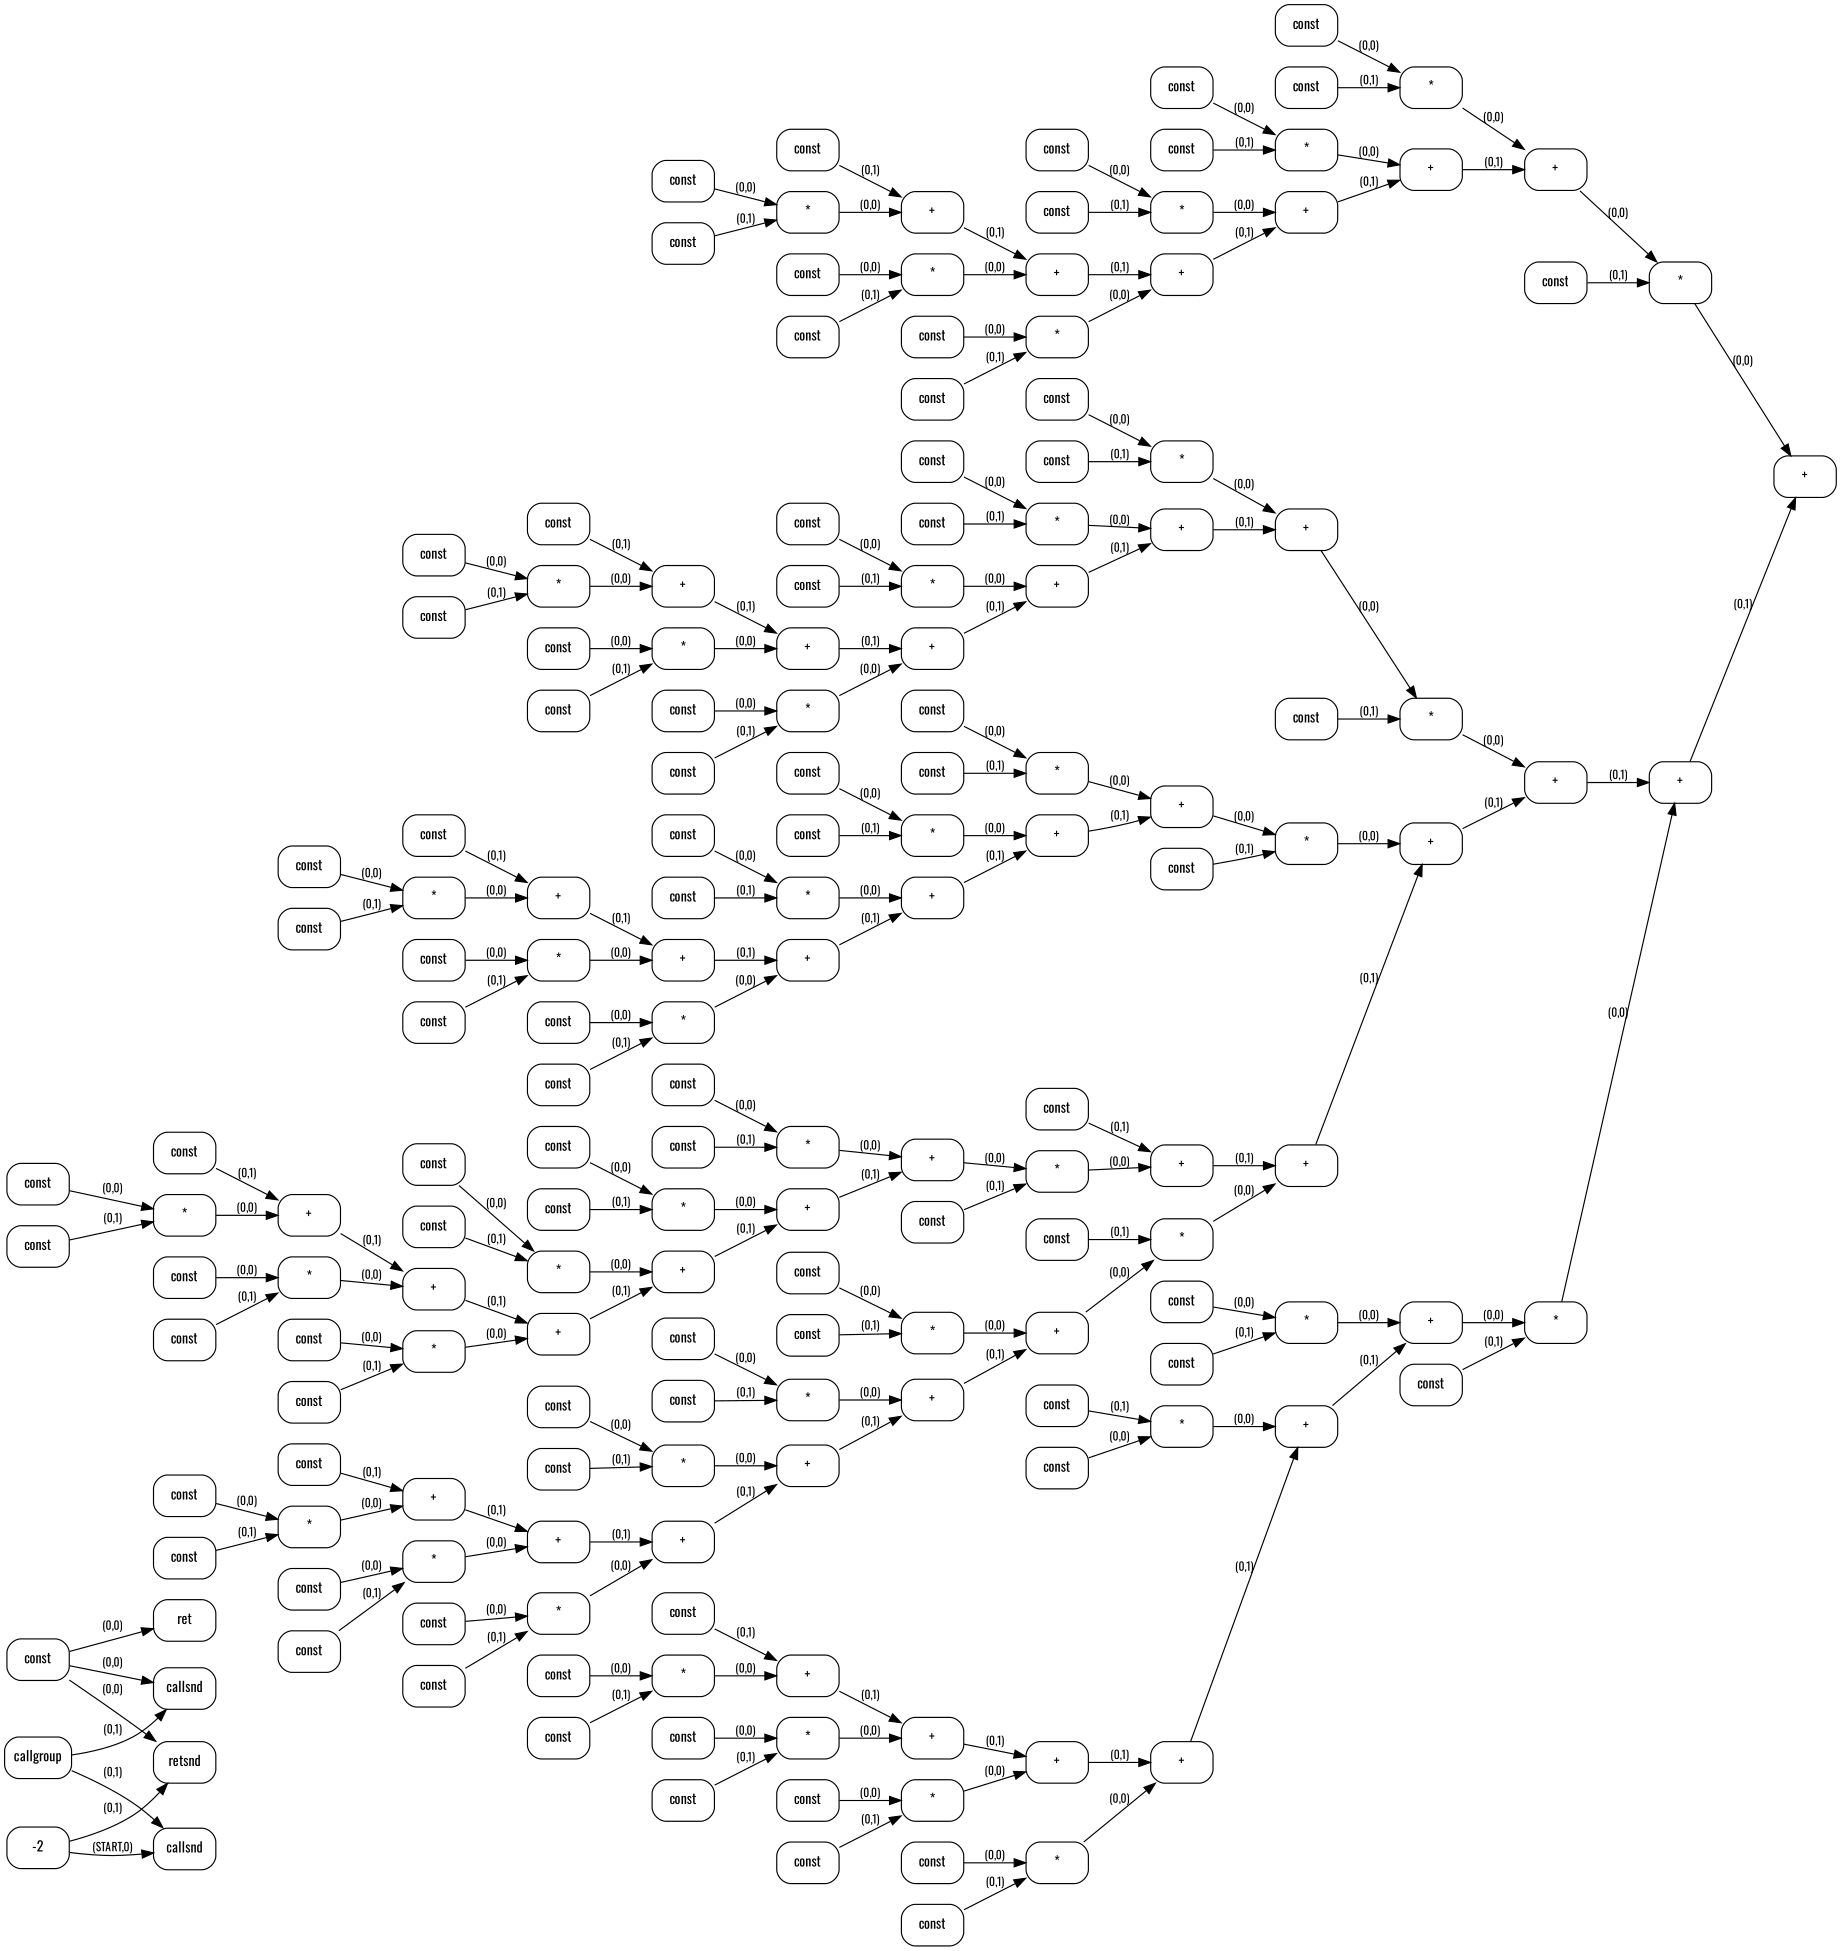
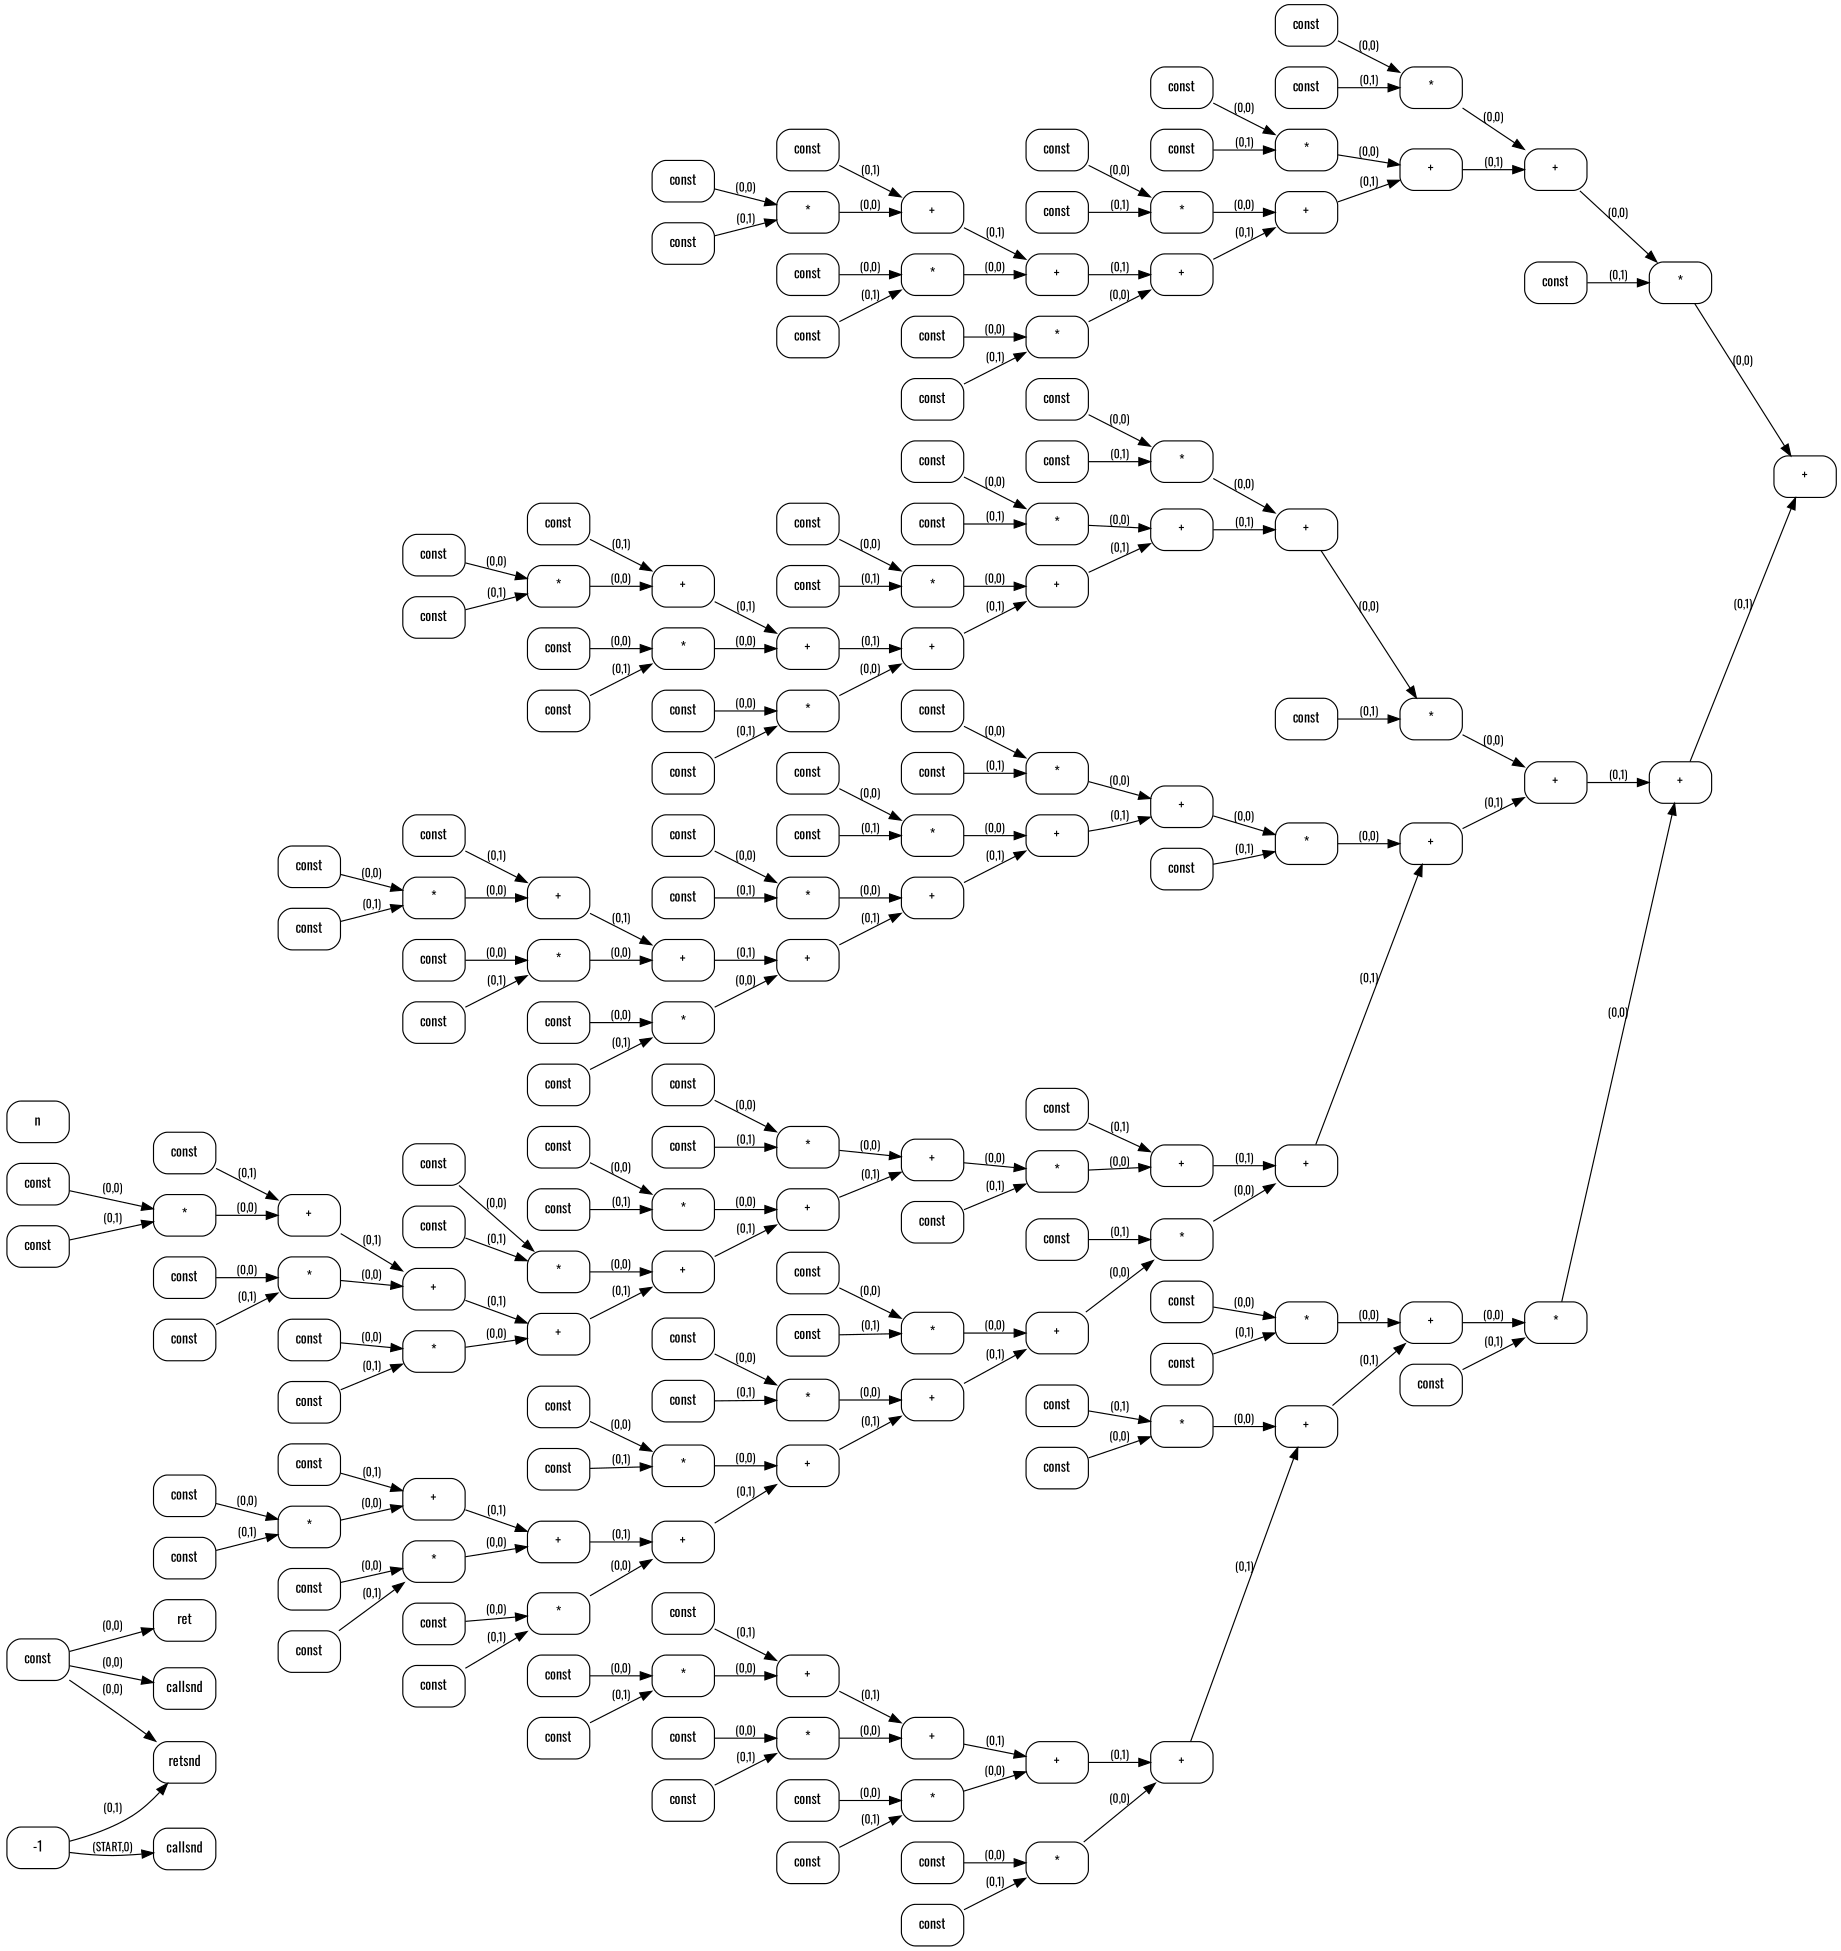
node "n": added
node "callgroup": removed
node "-2": label "-2" -> "-1"
